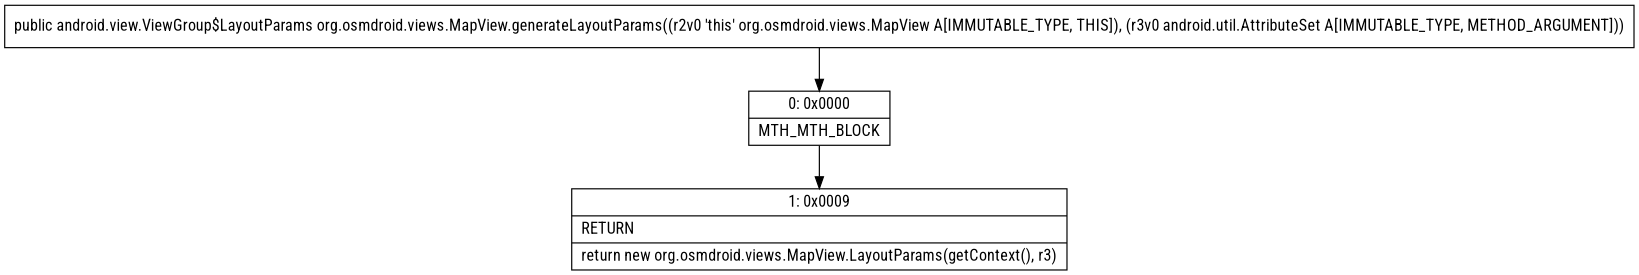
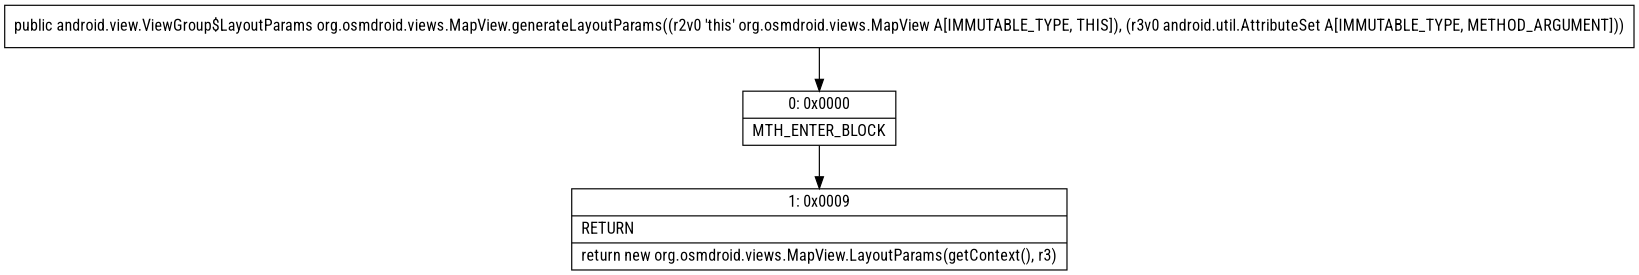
node "0: 0x0000": text "MTH_MTH_BLOCK" -> "MTH_ENTER_BLOCK"
